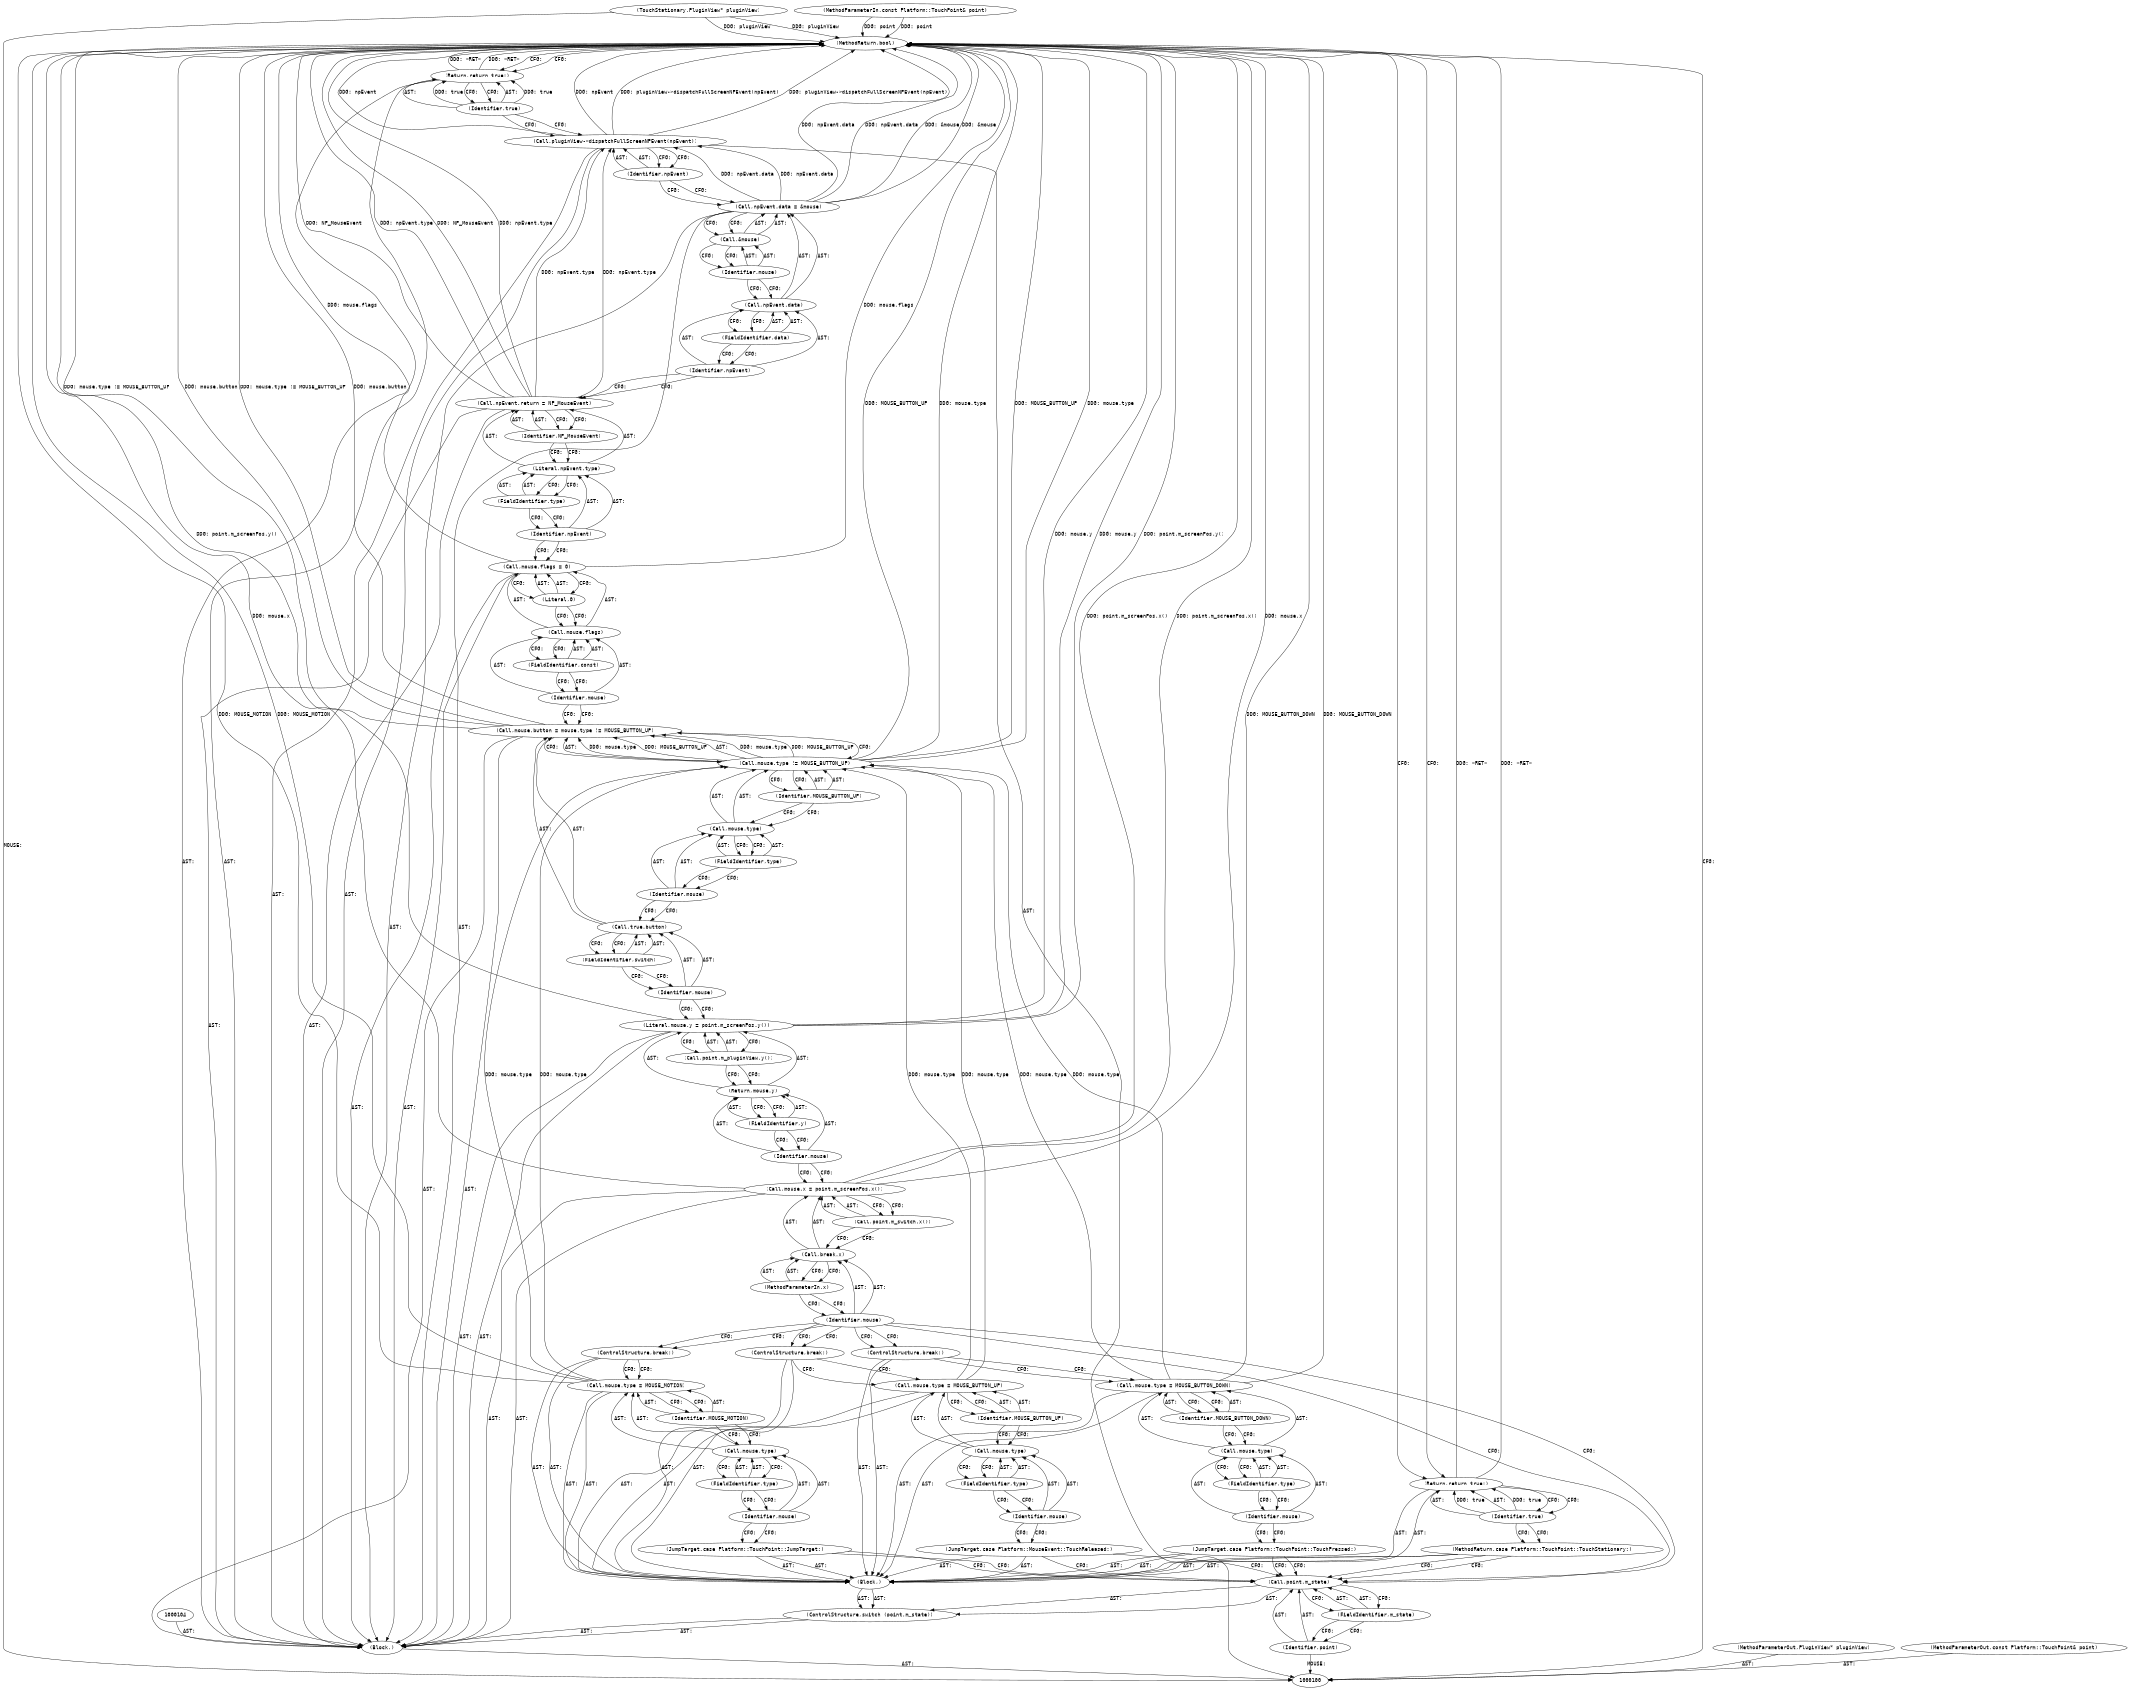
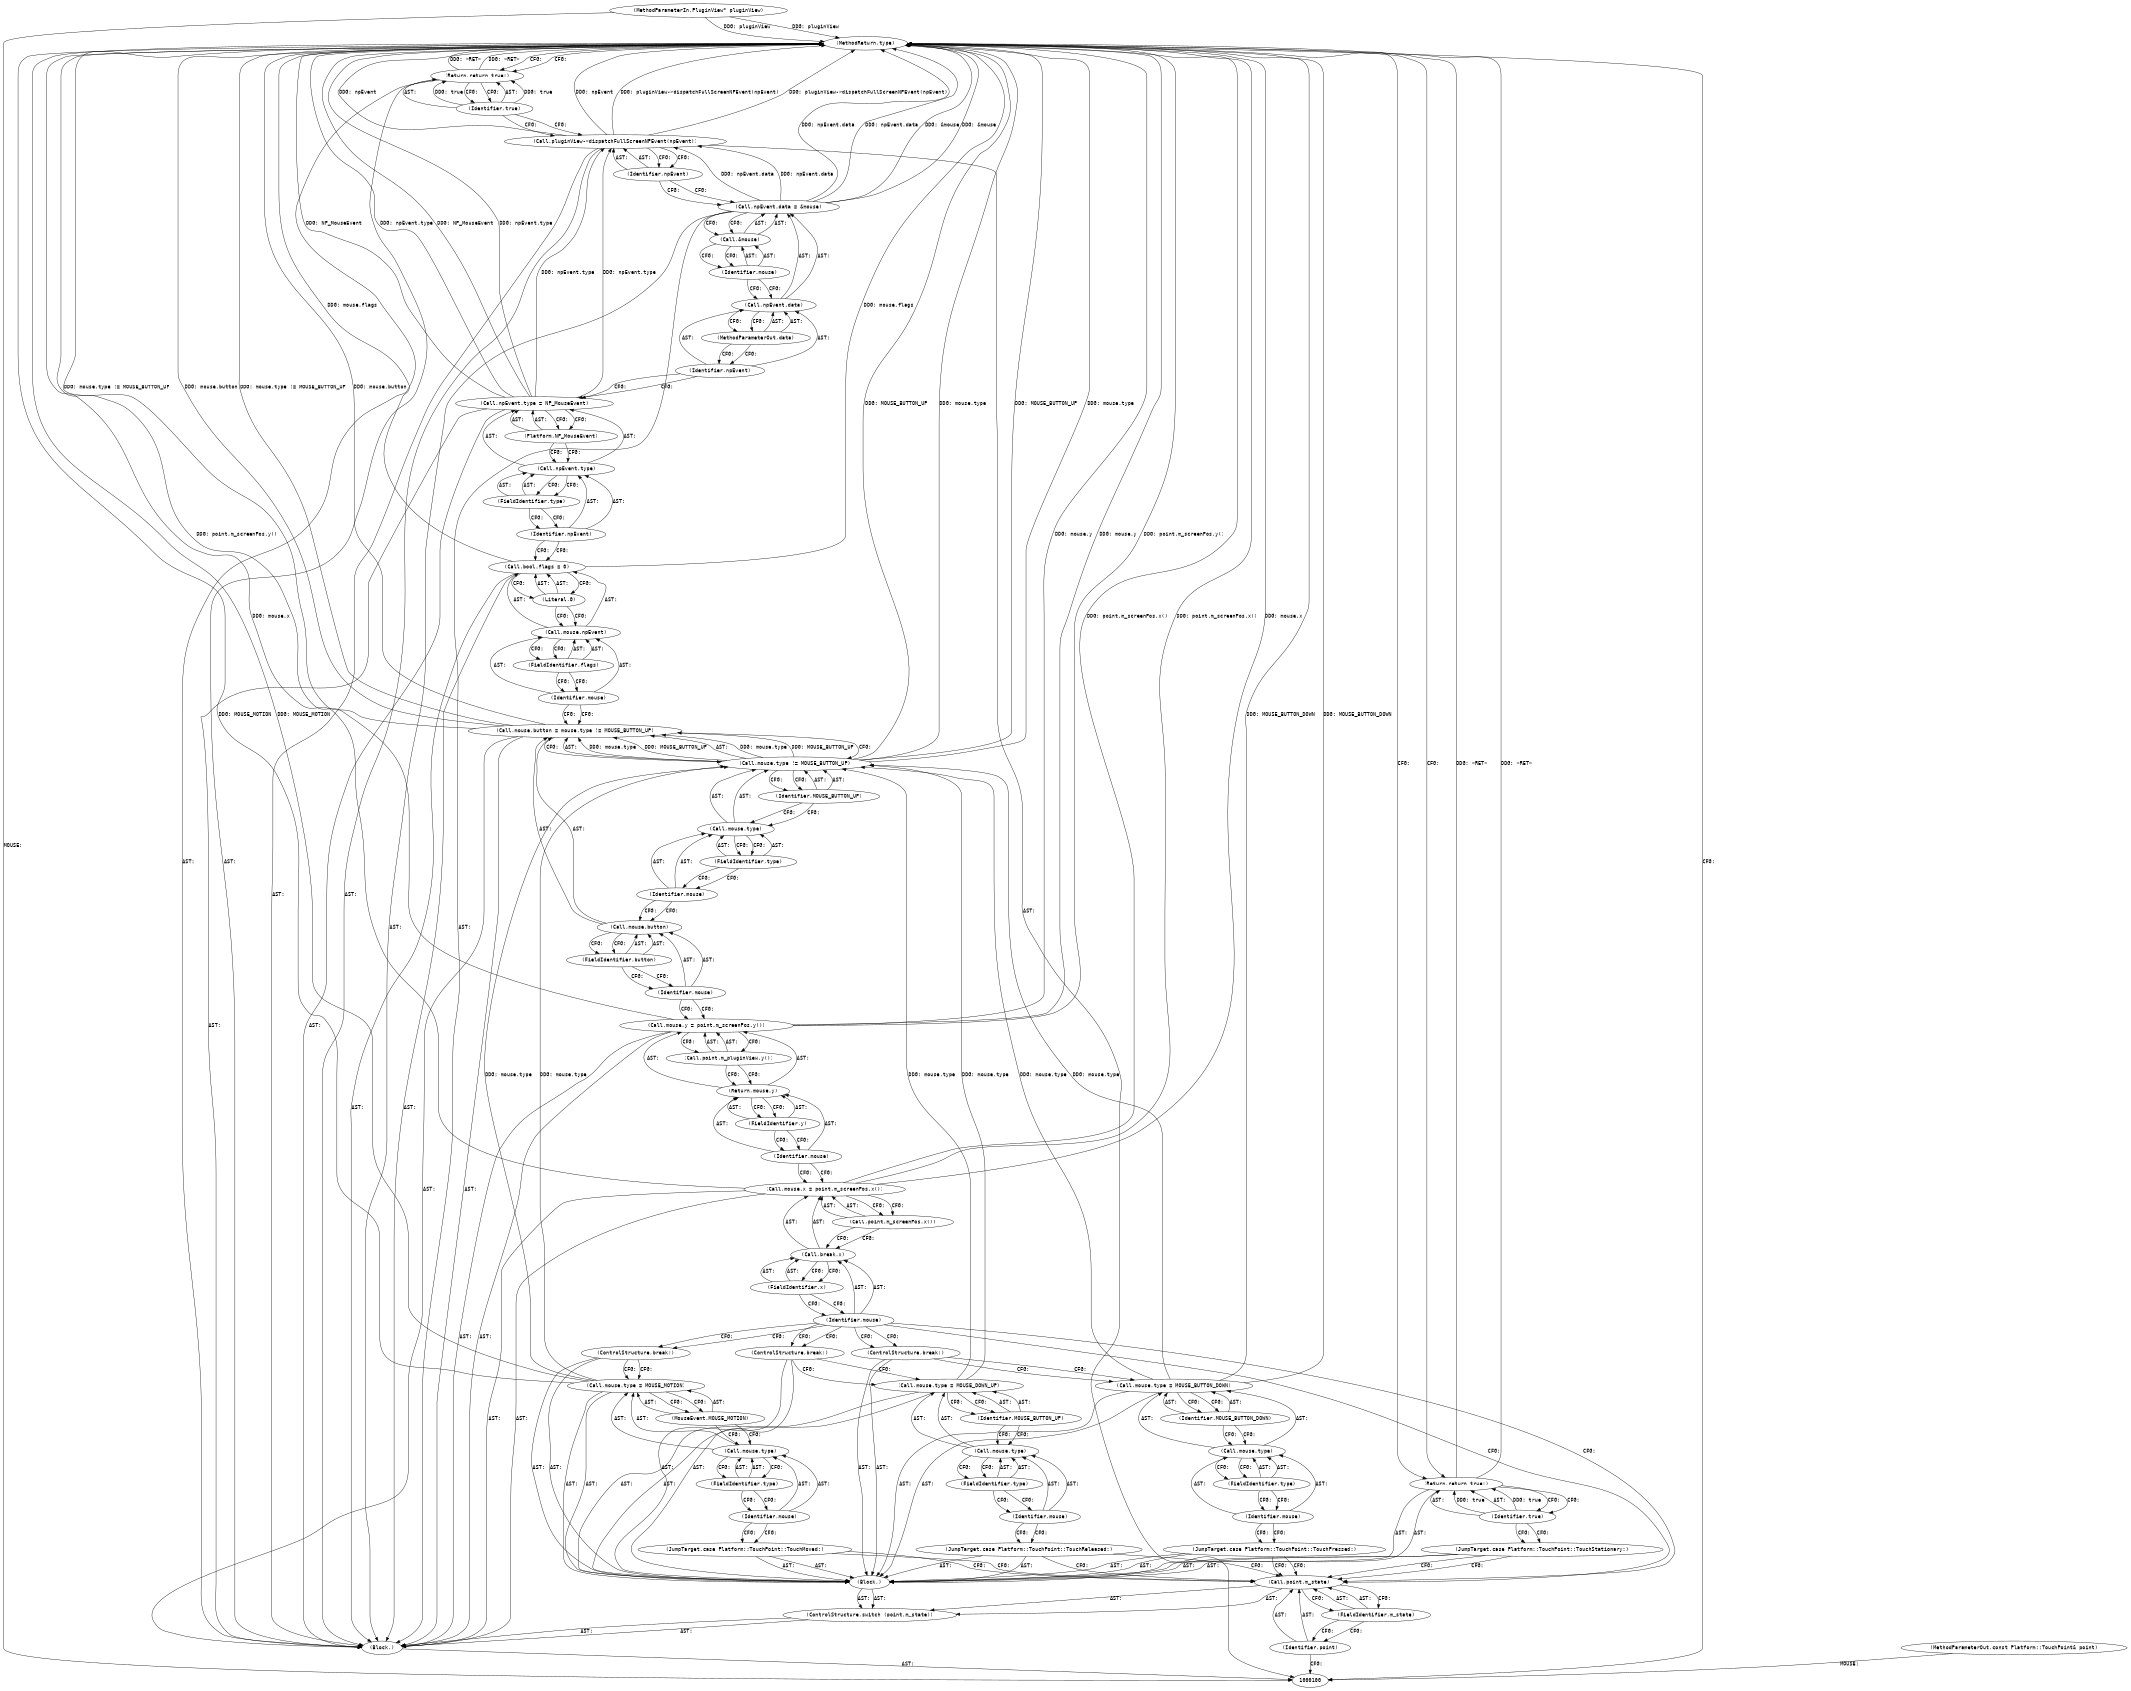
node "(TouchStationary,PluginView* pluginView)": label "(TouchStationary,PluginView* pluginView)" -> "(MethodParameterIn,PluginView* pluginView)"
node "(MethodParameterIn,const Platform::TouchPoint& point)": removed
node "(MethodReturn,bool)": label "(MethodReturn,bool)" -> "(MethodReturn,type)"
node "(FieldIdentifier,data)": label "(FieldIdentifier,data)" -> "(MethodParameterOut,data)"
node "(Call,npEvent.return = NP_MouseEvent)": label "(Call,npEvent.return = NP_MouseEvent)" -> "(Call,npEvent.type = NP_MouseEvent)"
node "(Identifier,NP_MouseEvent)": label "(Identifier,NP_MouseEvent)" -> "(Platform,NP_MouseEvent)"
node "(Literal,npEvent.type)": label "(Literal,npEvent.type)" -> "(Call,npEvent.type)"
node "(Call,mouse.flags = 0)": label "(Call,mouse.flags = 0)" -> "(Call,bool.flags = 0)"
node "(Call,mouse.flags)": label "(Call,mouse.flags)" -> "(Call,mouse.npEvent)"
node "(FieldIdentifier,const)": label "(FieldIdentifier,const)" -> "(FieldIdentifier,flags)"
node "(Call,true.button)": label "(Call,true.button)" -> "(Call,mouse.button)"
node "(FieldIdentifier,switch)": label "(FieldIdentifier,switch)" -> "(FieldIdentifier,button)"
node "(Literal,mouse.y = point.m_screenPos.y())": label "(Literal,mouse.y = point.m_screenPos.y())" -> "(Call,mouse.y = point.m_screenPos.y())"
node "(Call,point.m_switch.x())": label "(Call,point.m_switch.x())" -> "(Call,point.m_screenPos.x())"
node "(MethodParameterIn,x)": label "(MethodParameterIn,x)" -> "(FieldIdentifier,x)"
node "(Call,mouse.type = MOUSE_BUTTON_UP)": label "(Call,mouse.type = MOUSE_BUTTON_UP)" -> "(Call,mouse.type = MOUSE_DOWN_UP)"
node "(Identifier,MOUSE_MOTION)": label "(Identifier,MOUSE_MOTION)" -> "(MouseEvent,MOUSE_MOTION)"
node "(JumpTarget,case Platform::TouchPoint::JumpTarget:)": label "(JumpTarget,case Platform::TouchPoint::JumpTarget:)" -> "(JumpTarget,case Platform::TouchPoint::TouchMoved:)"
node "(JumpTarget,case Platform::MouseEvent::TouchReleased:)": label "(JumpTarget,case Platform::MouseEvent::TouchReleased:)" -> "(JumpTarget,case Platform::TouchPoint::TouchReleased:)"
node "(MethodReturn,case Platform::TouchPoint::TouchStationary:)": label "(MethodReturn,case Platform::TouchPoint::TouchStationary:)" -> "(JumpTarget,case Platform::TouchPoint::TouchStationary:)"
node "1000104": removed
node "(MethodParameterOut,PluginView* pluginView)": removed
edge "(Identifier,point)" -> "1000100": label "MOUSE: " -> "CFG: "
edge "(MethodParameterOut,const Platform::TouchPoint& point)" -> "1000100": label "AST: " -> "MOUSE: "
